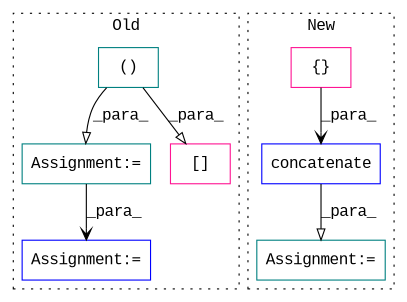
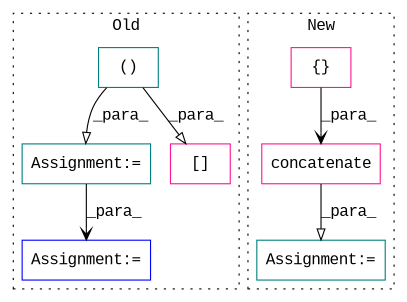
node "concatenate": color blue -> deeppink
